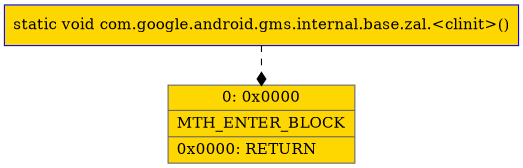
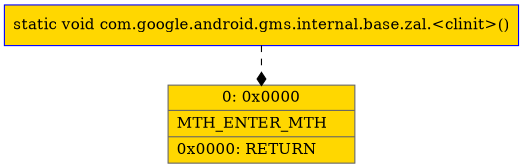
node "0: 0x0000": text "MTH_ENTER_BLOCK" -> "MTH_ENTER_MTH"
